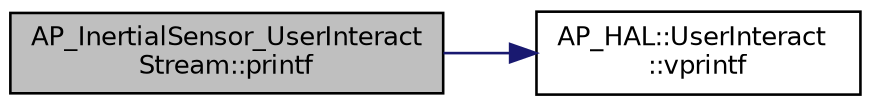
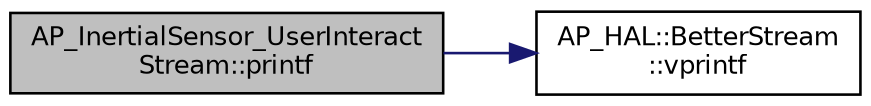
node "AP_HAL::UserInteract ::vprintf": label "AP_HAL::UserInteract ::vprintf" -> "AP_HAL::BetterStream ::vprintf"
